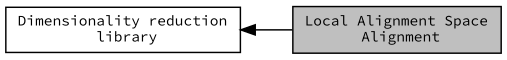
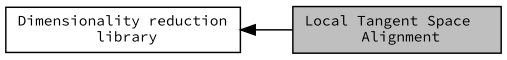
node "Local Alignment Space Alignment": label "Local Alignment Space Alignment" -> "Local Tangent Space Alignment"
